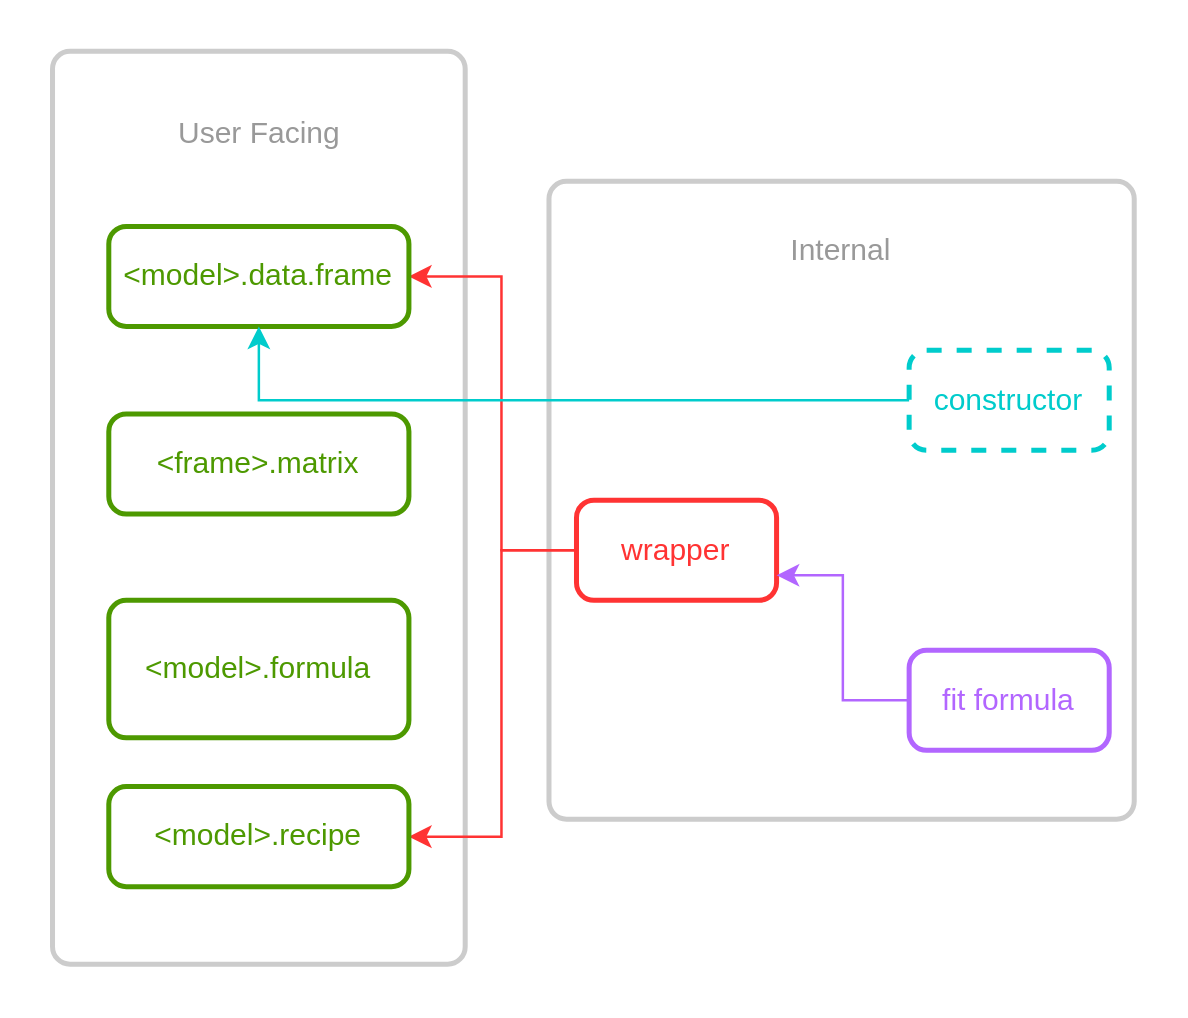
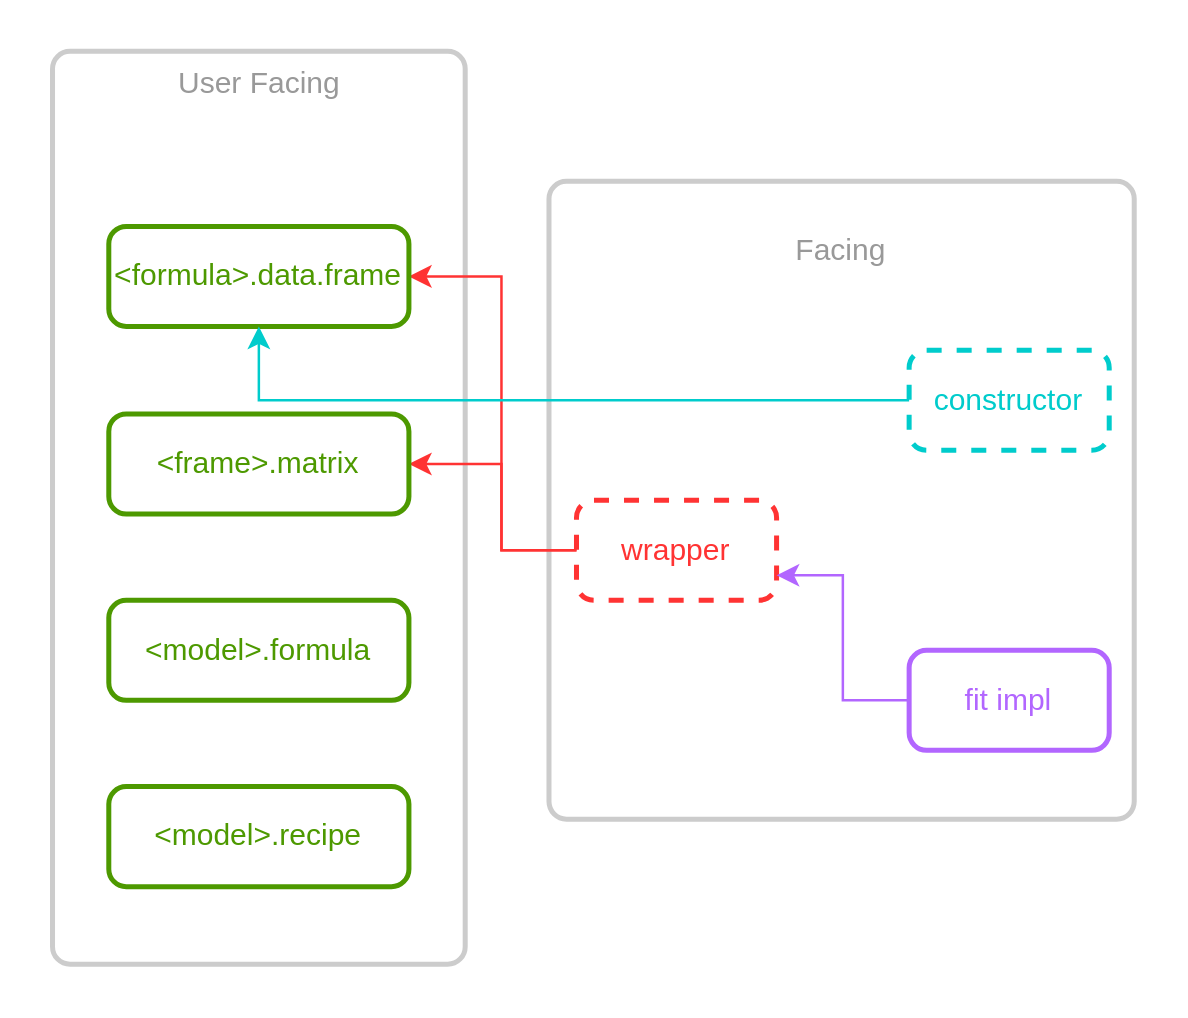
node "User Facing": moved (260, 134) -> (260, 84)
node "Internal": label "Internal" -> "Facing"
node "<model>.data.frame": label "<model>.data.frame" -> "<formula>.data.frame"
edge "wrapper" -> "<frame>.matrix": added
node "wrapper": style solid -> dashed
node "<model>.formula": size 300x138 -> 300x100
node "fit formula": label "fit formula" -> "fit impl"
edge "wrapper" -> "<model>.recipe": removed
